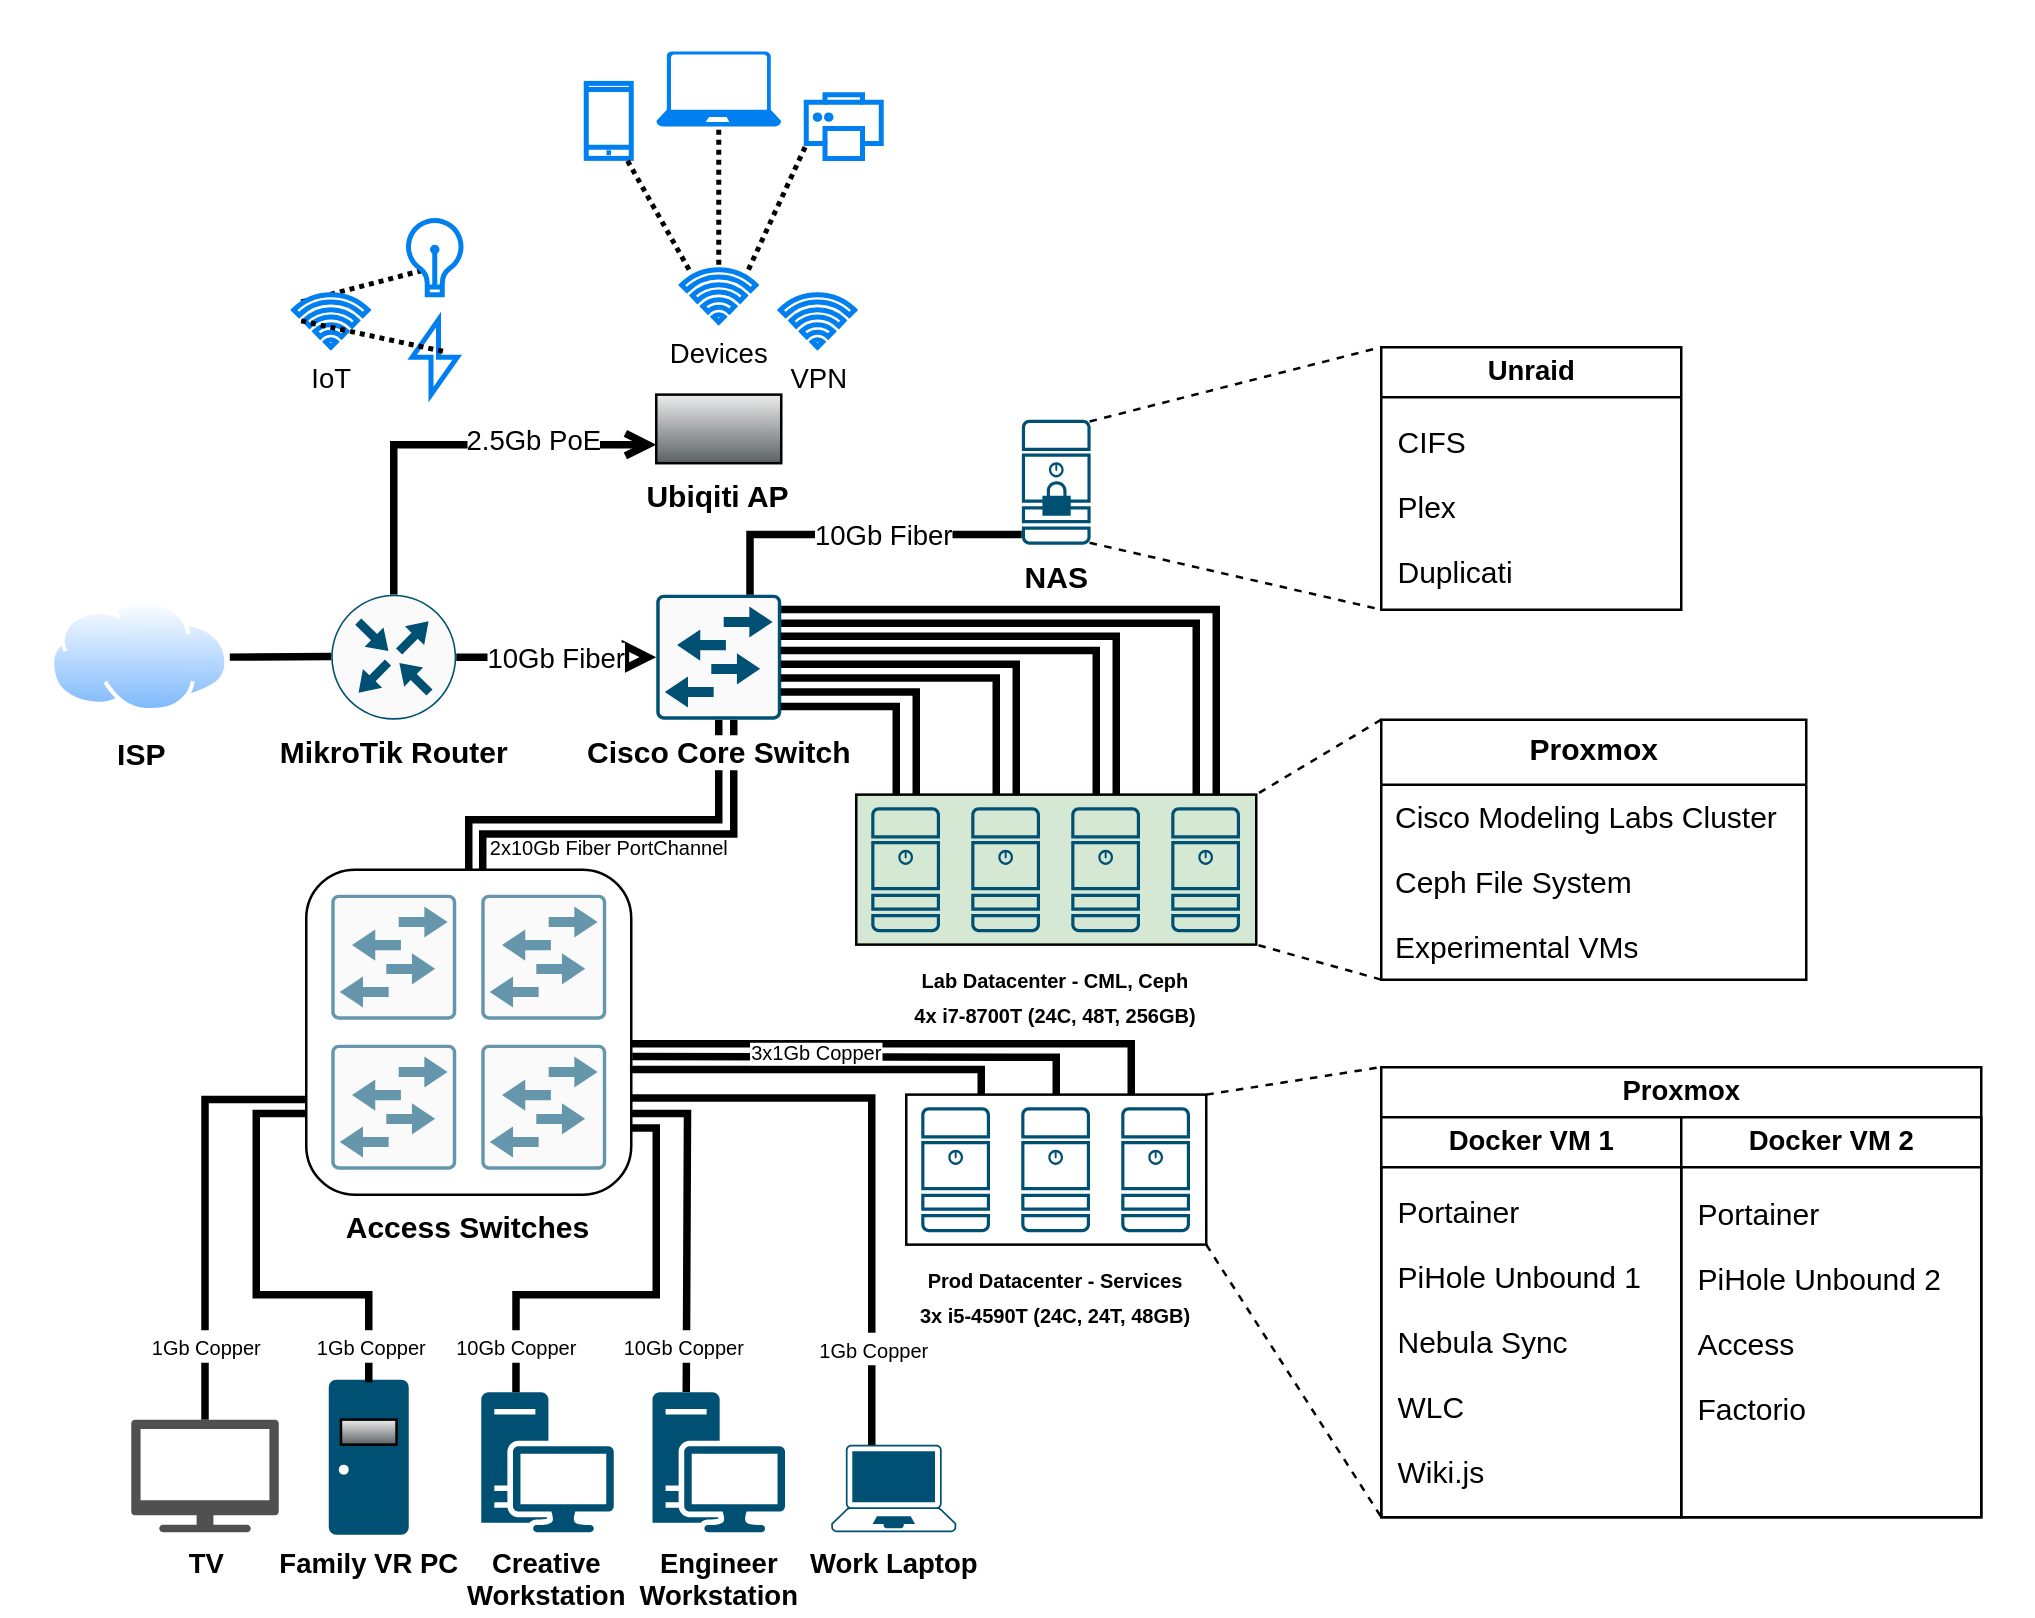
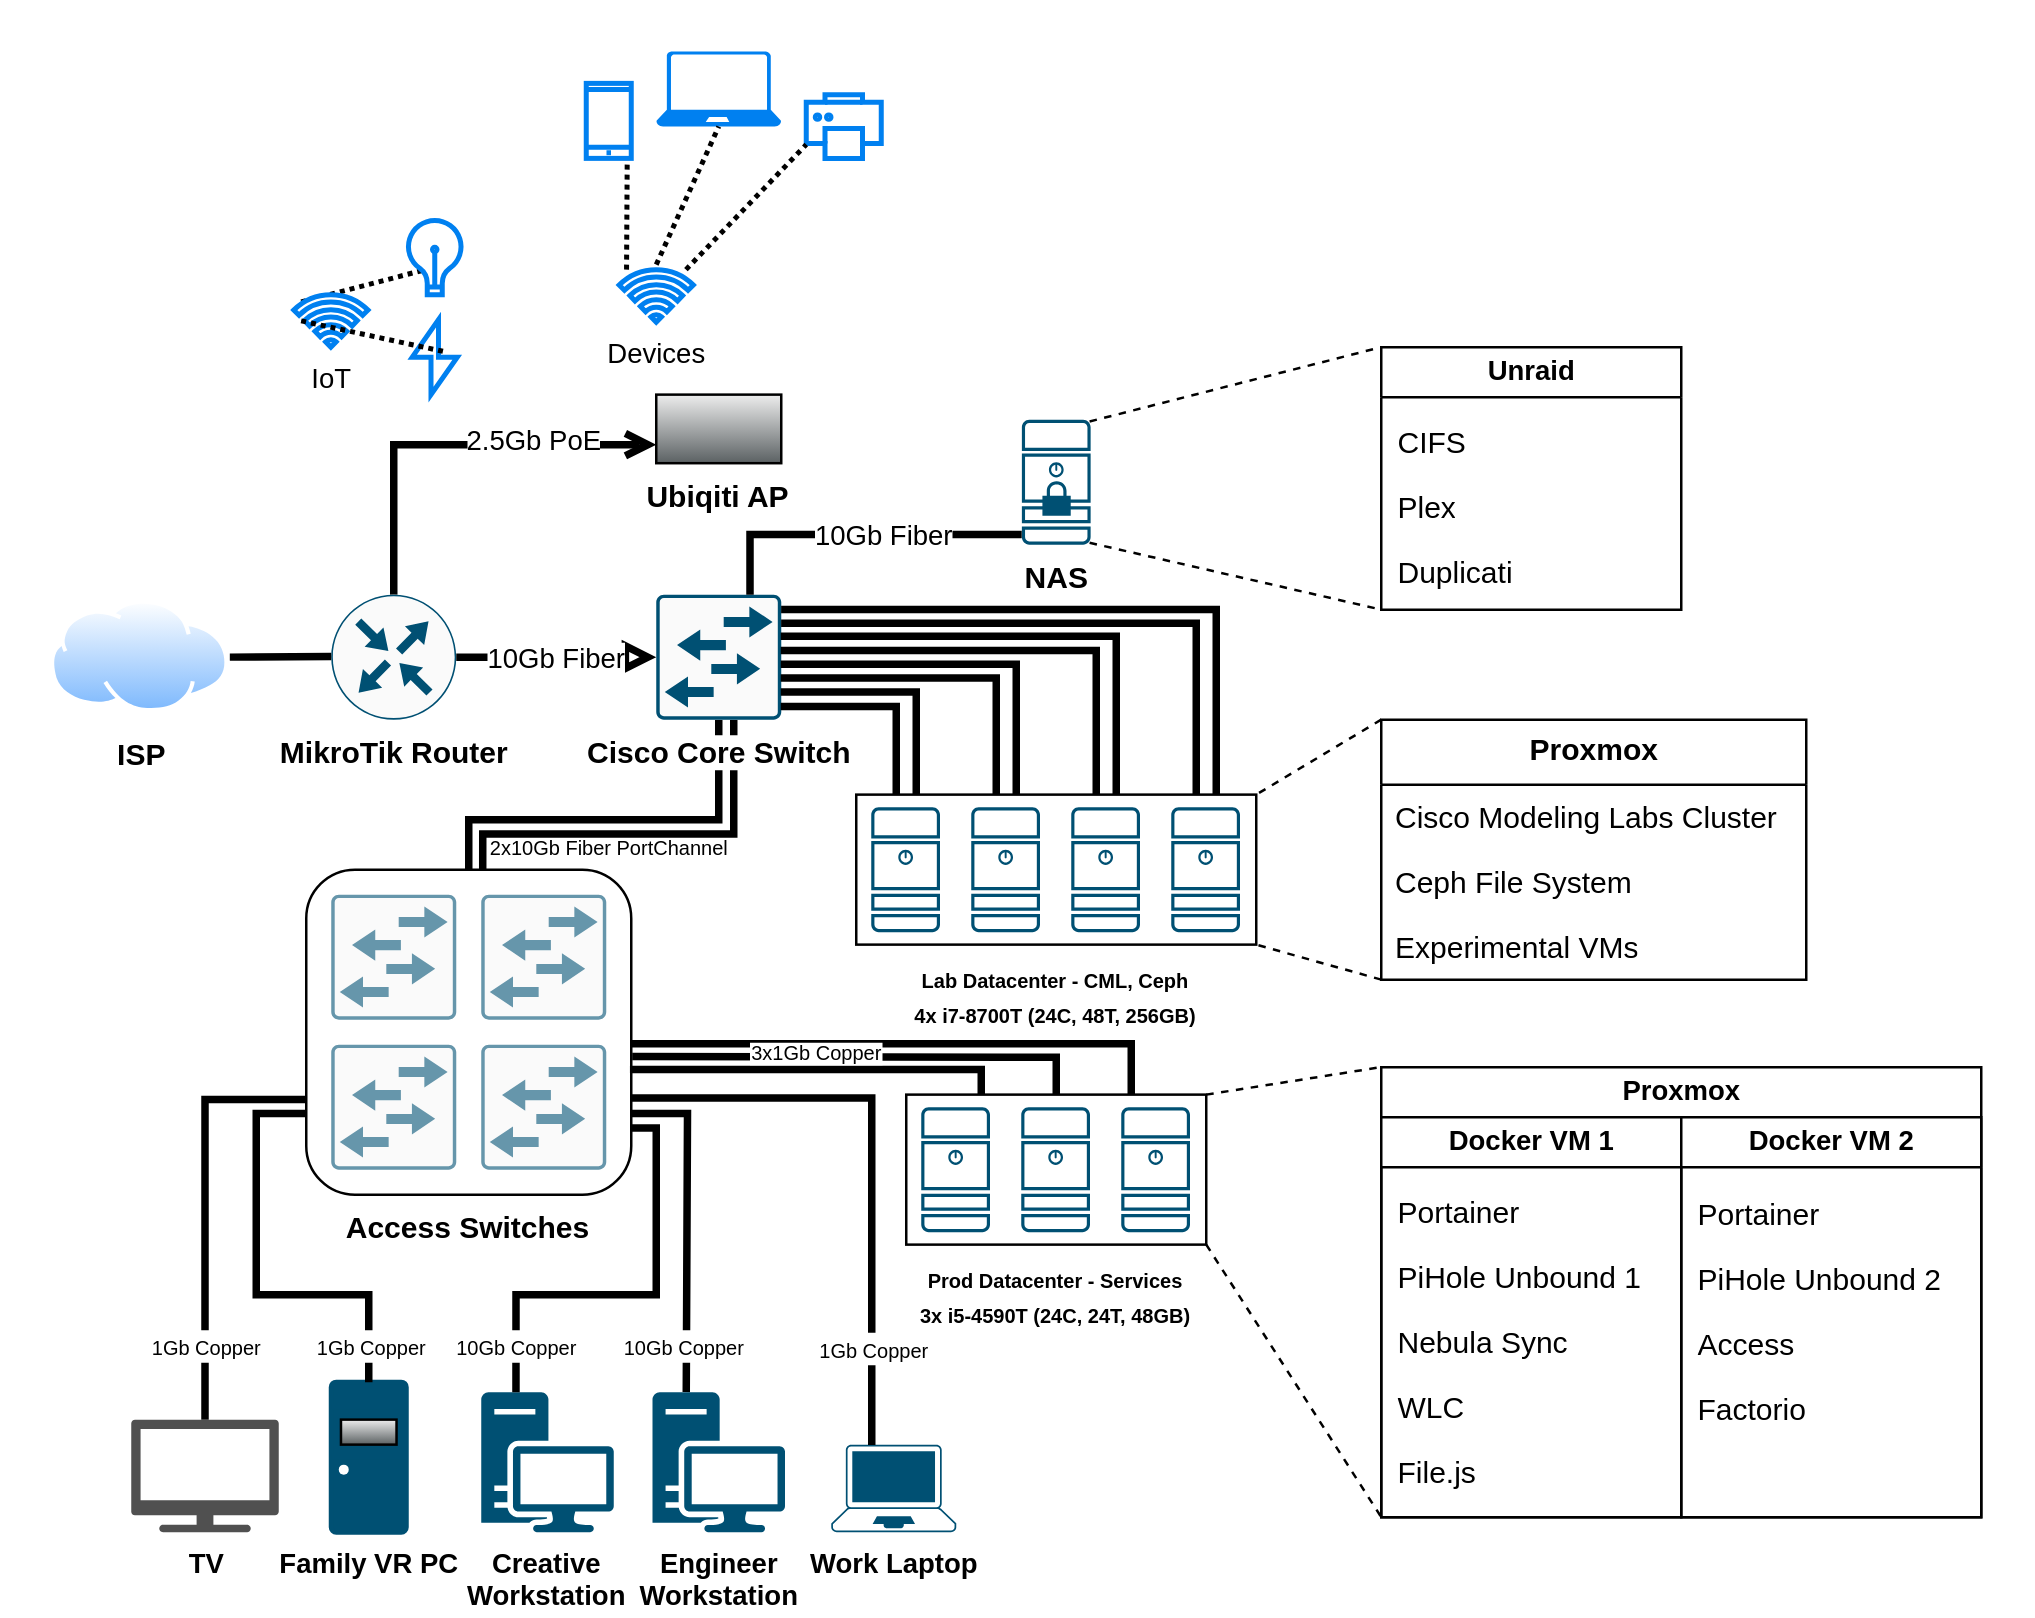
node "Devices": moved (719, 296) -> (656, 296)
node "VPN": removed
node "Lab Datacenter - CML, Ceph 4x i7-8700T (24C, 48T, 256GB)": fillcolor #d5e8d4 -> #ffffff
node "Wiki.js": label "Wiki.js" -> "File.js"
